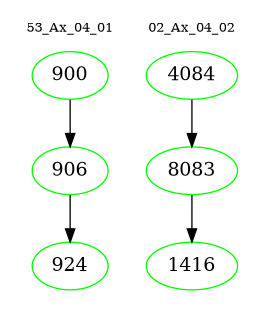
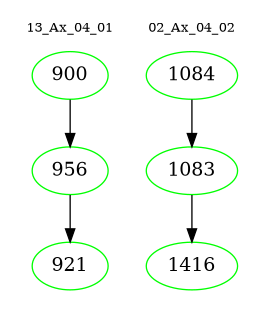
cluster "53_Ax_04_01": label "53_Ax_04_01" -> "13_Ax_04_01"
node "4084": label "4084" -> "1084"
node "906": label "906" -> "956"
node "8083": label "8083" -> "1083"
node "924": label "924" -> "921"
